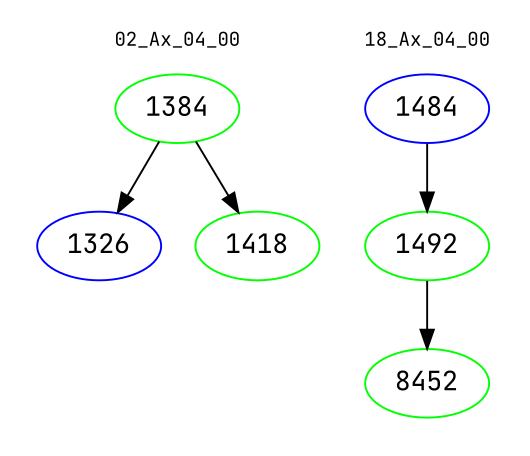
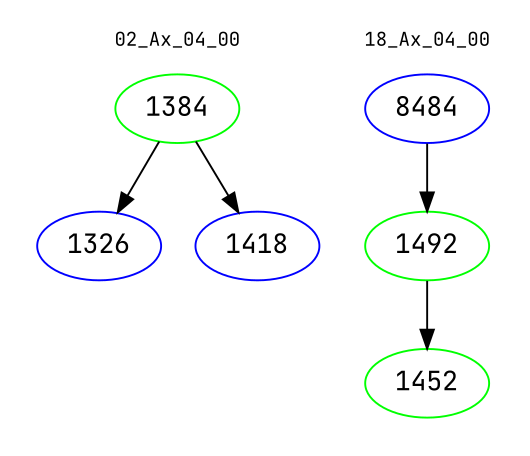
node "1484": label "1484" -> "8484"
node "1418": color green -> blue
node "8452": label "8452" -> "1452"
